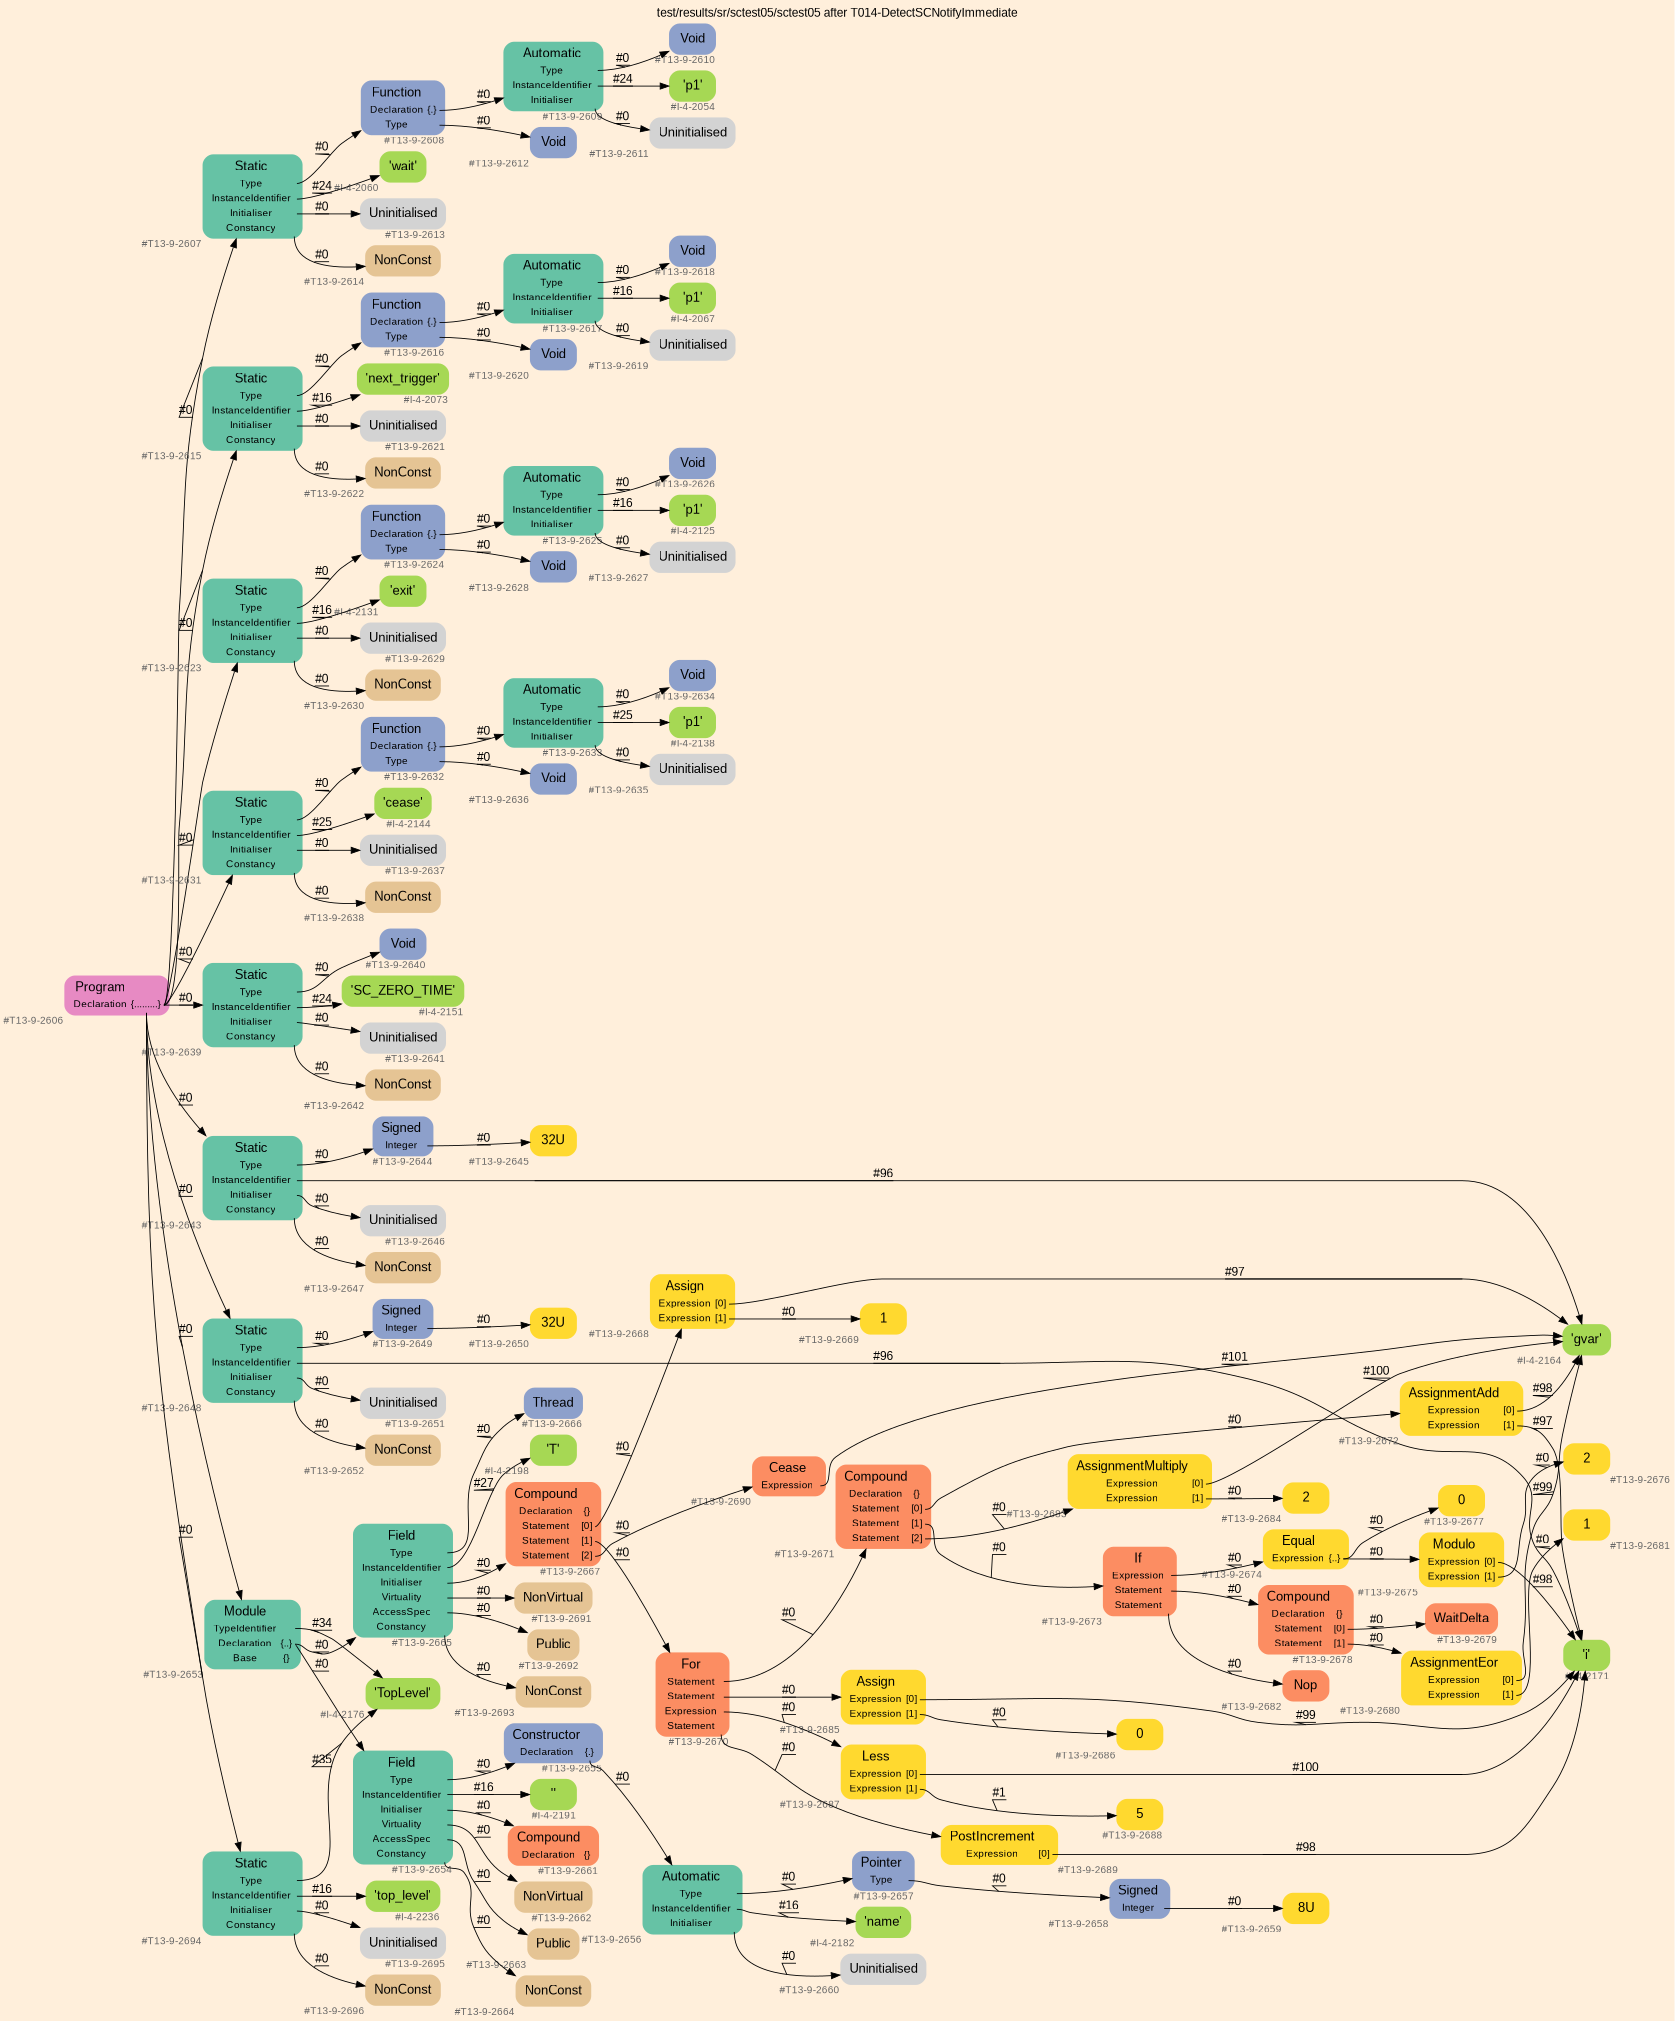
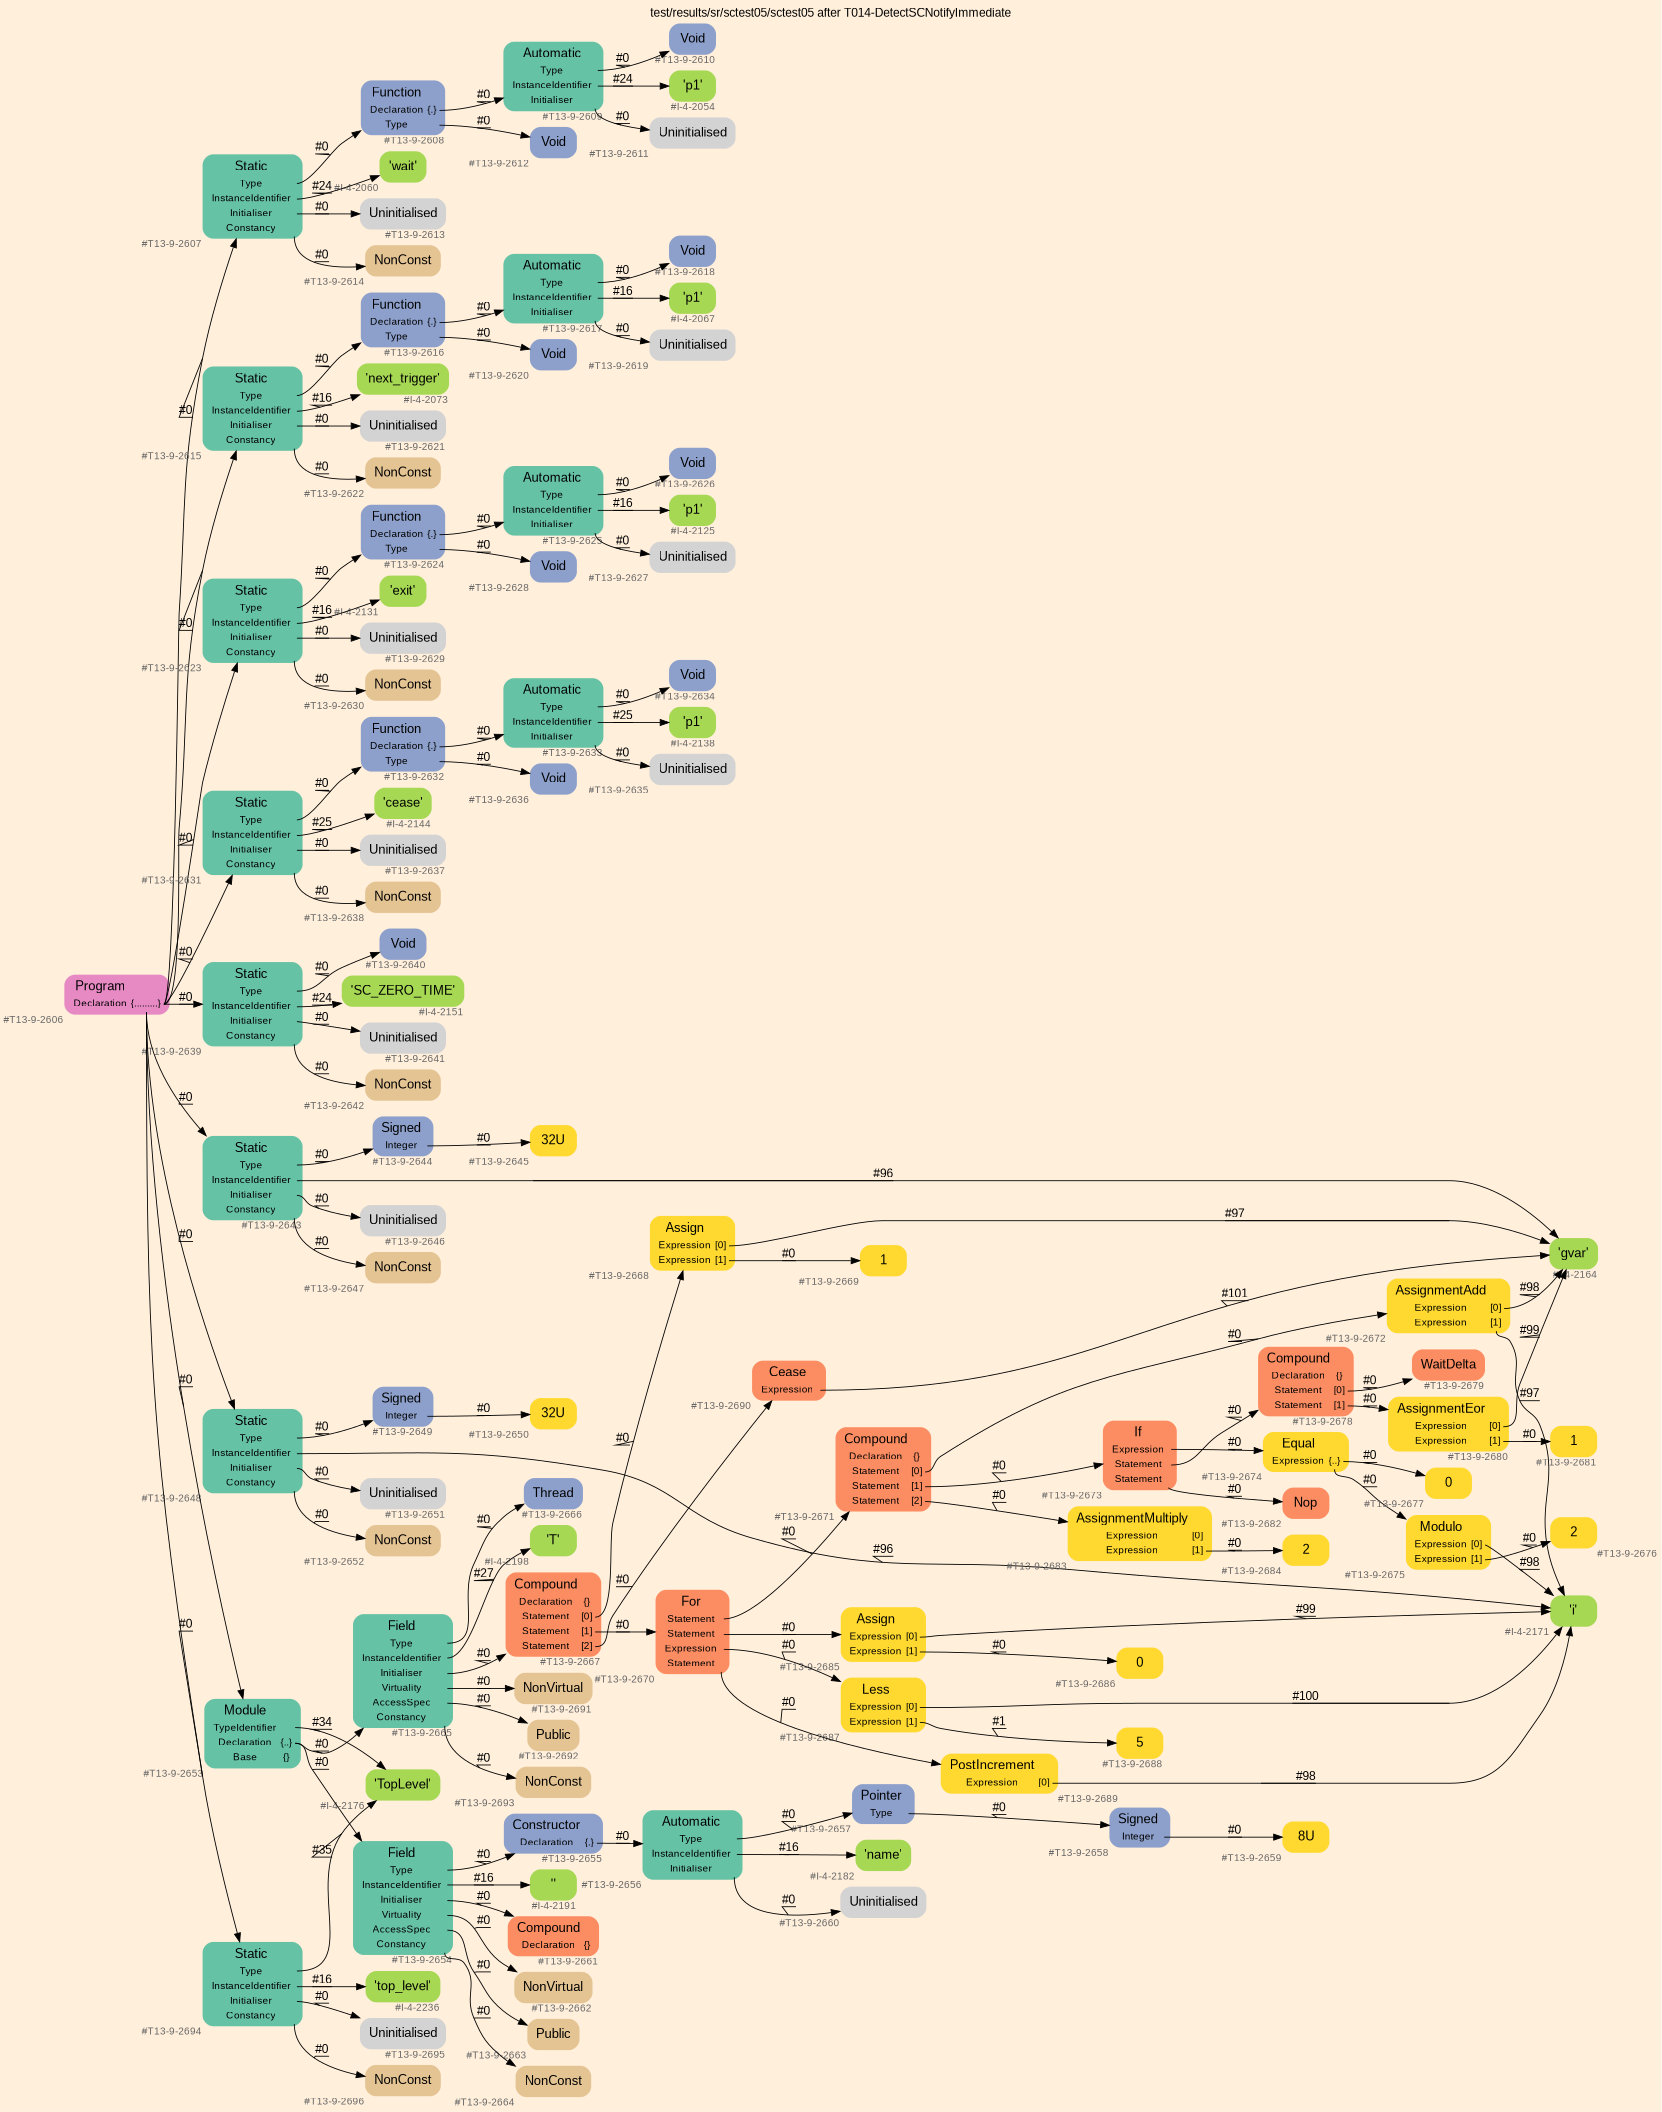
edge "AssignmentMultiply" -> "'gvar'": removed, label "#100"
